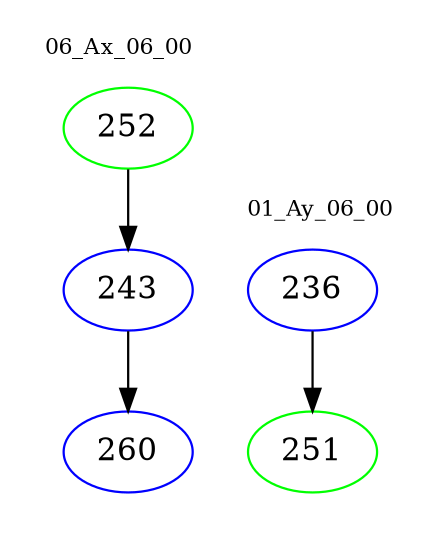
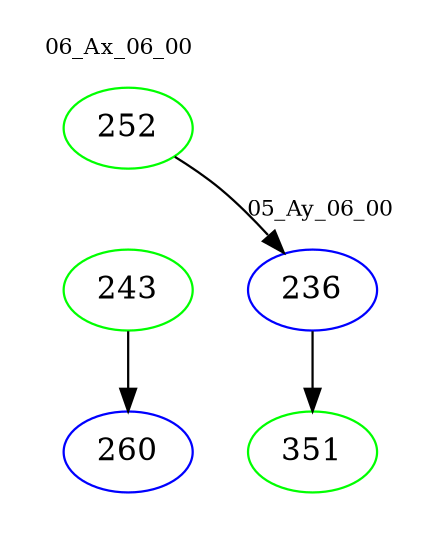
edge "252" -> "243": now "252" -> "236"
cluster "01_Ay_06_00": label "01_Ay_06_00" -> "05_Ay_06_00"
node "243": color blue -> green
node "251": label "251" -> "351"
